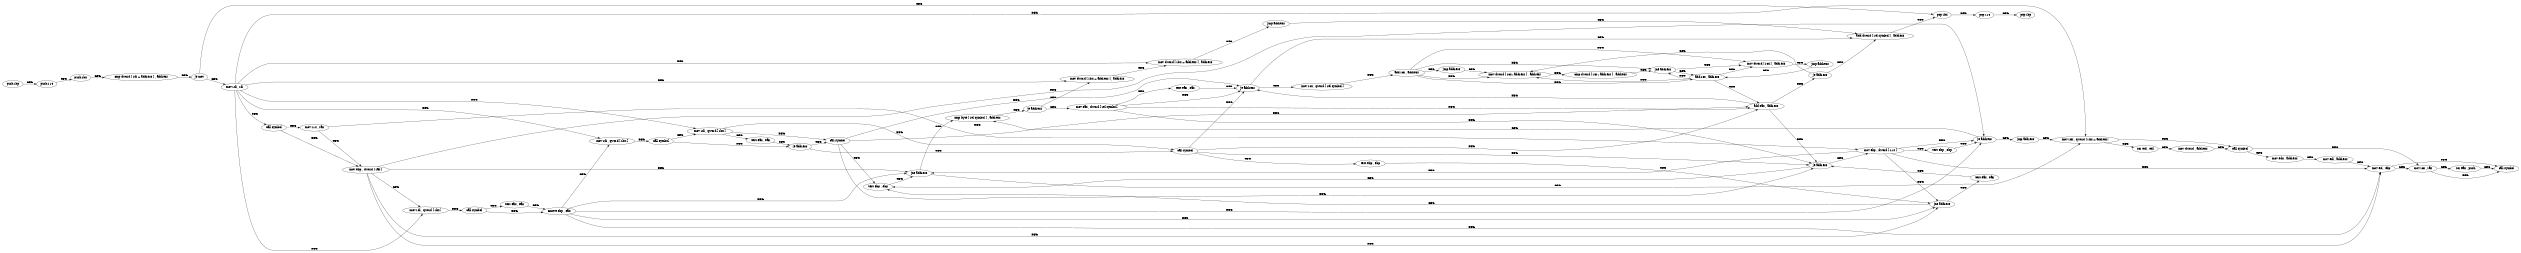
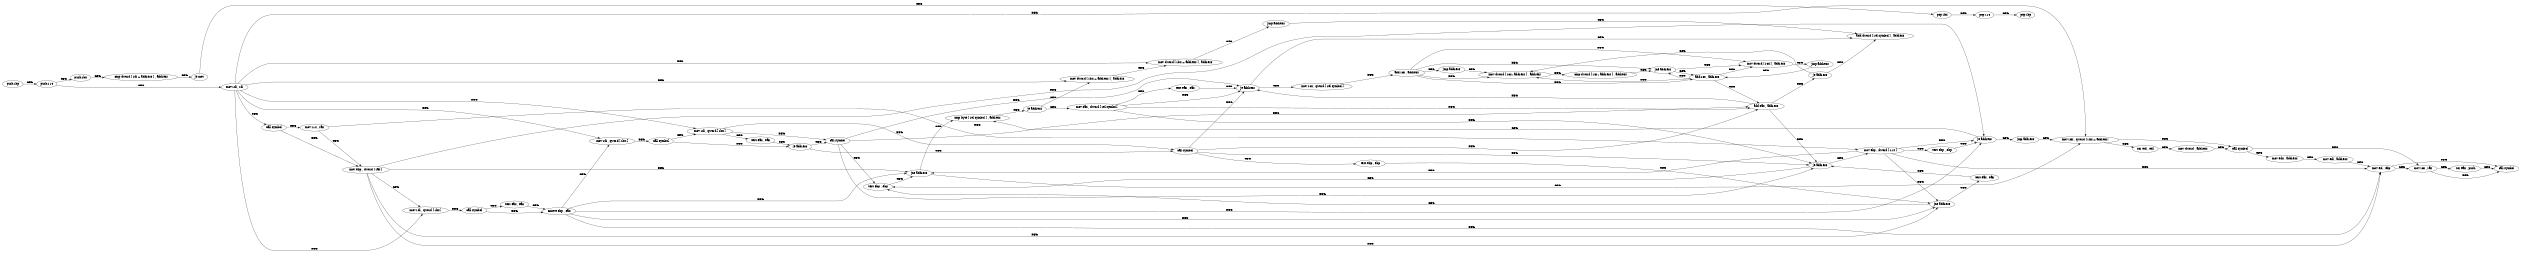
edge "add dword [ rel symbol ] , address" -> "pop rbx": removed, label "CFG"
edge "je mov" -> "mov rdi , rdi": now "push r14" -> "mov rdi , rdi"
